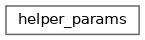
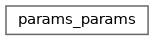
node "helper_params": label "helper_params" -> "params_params"
